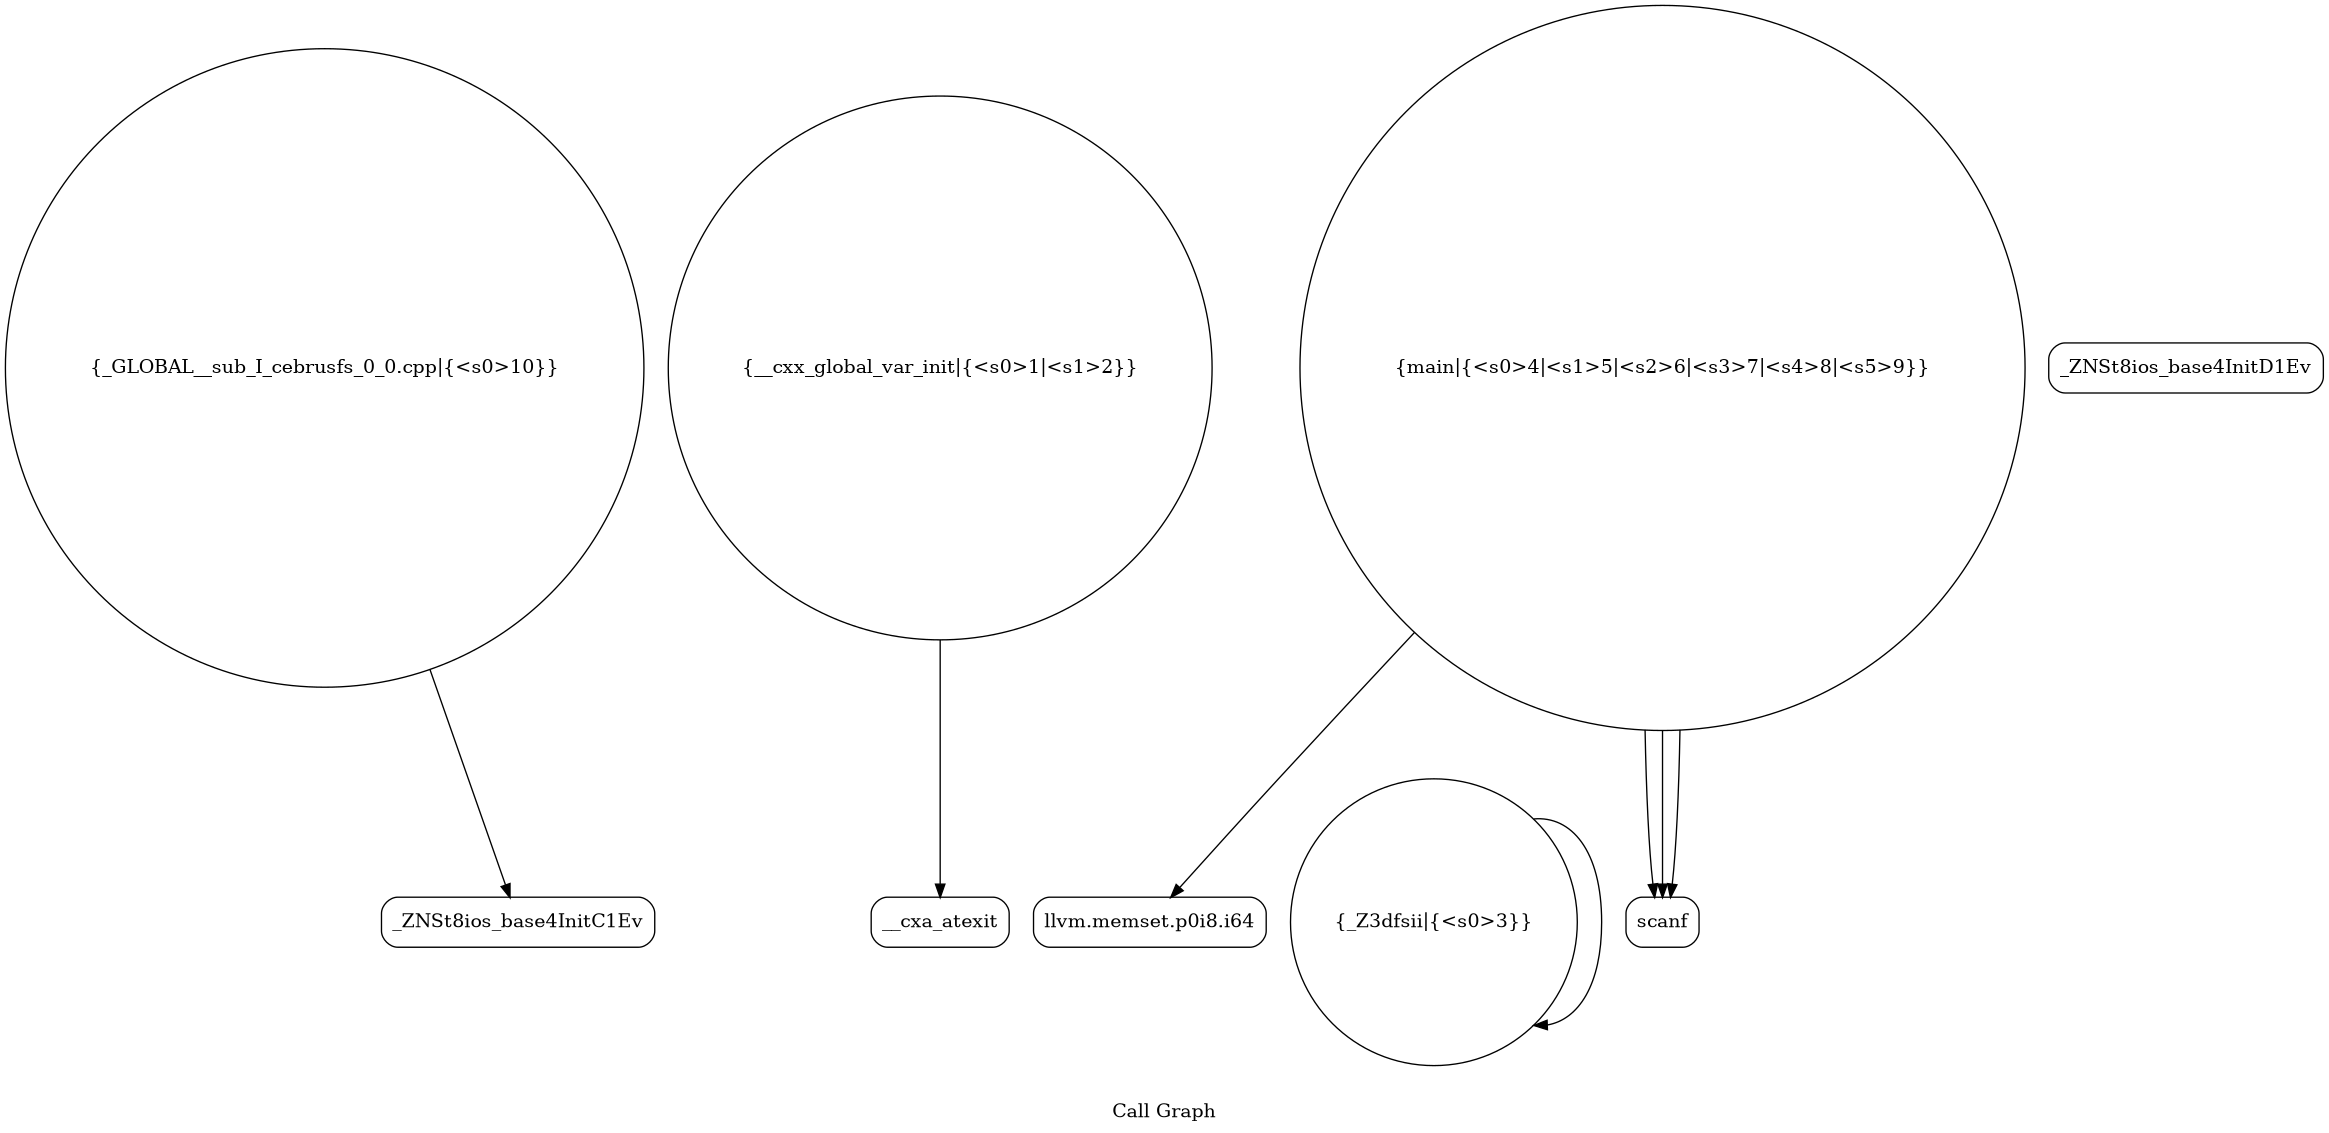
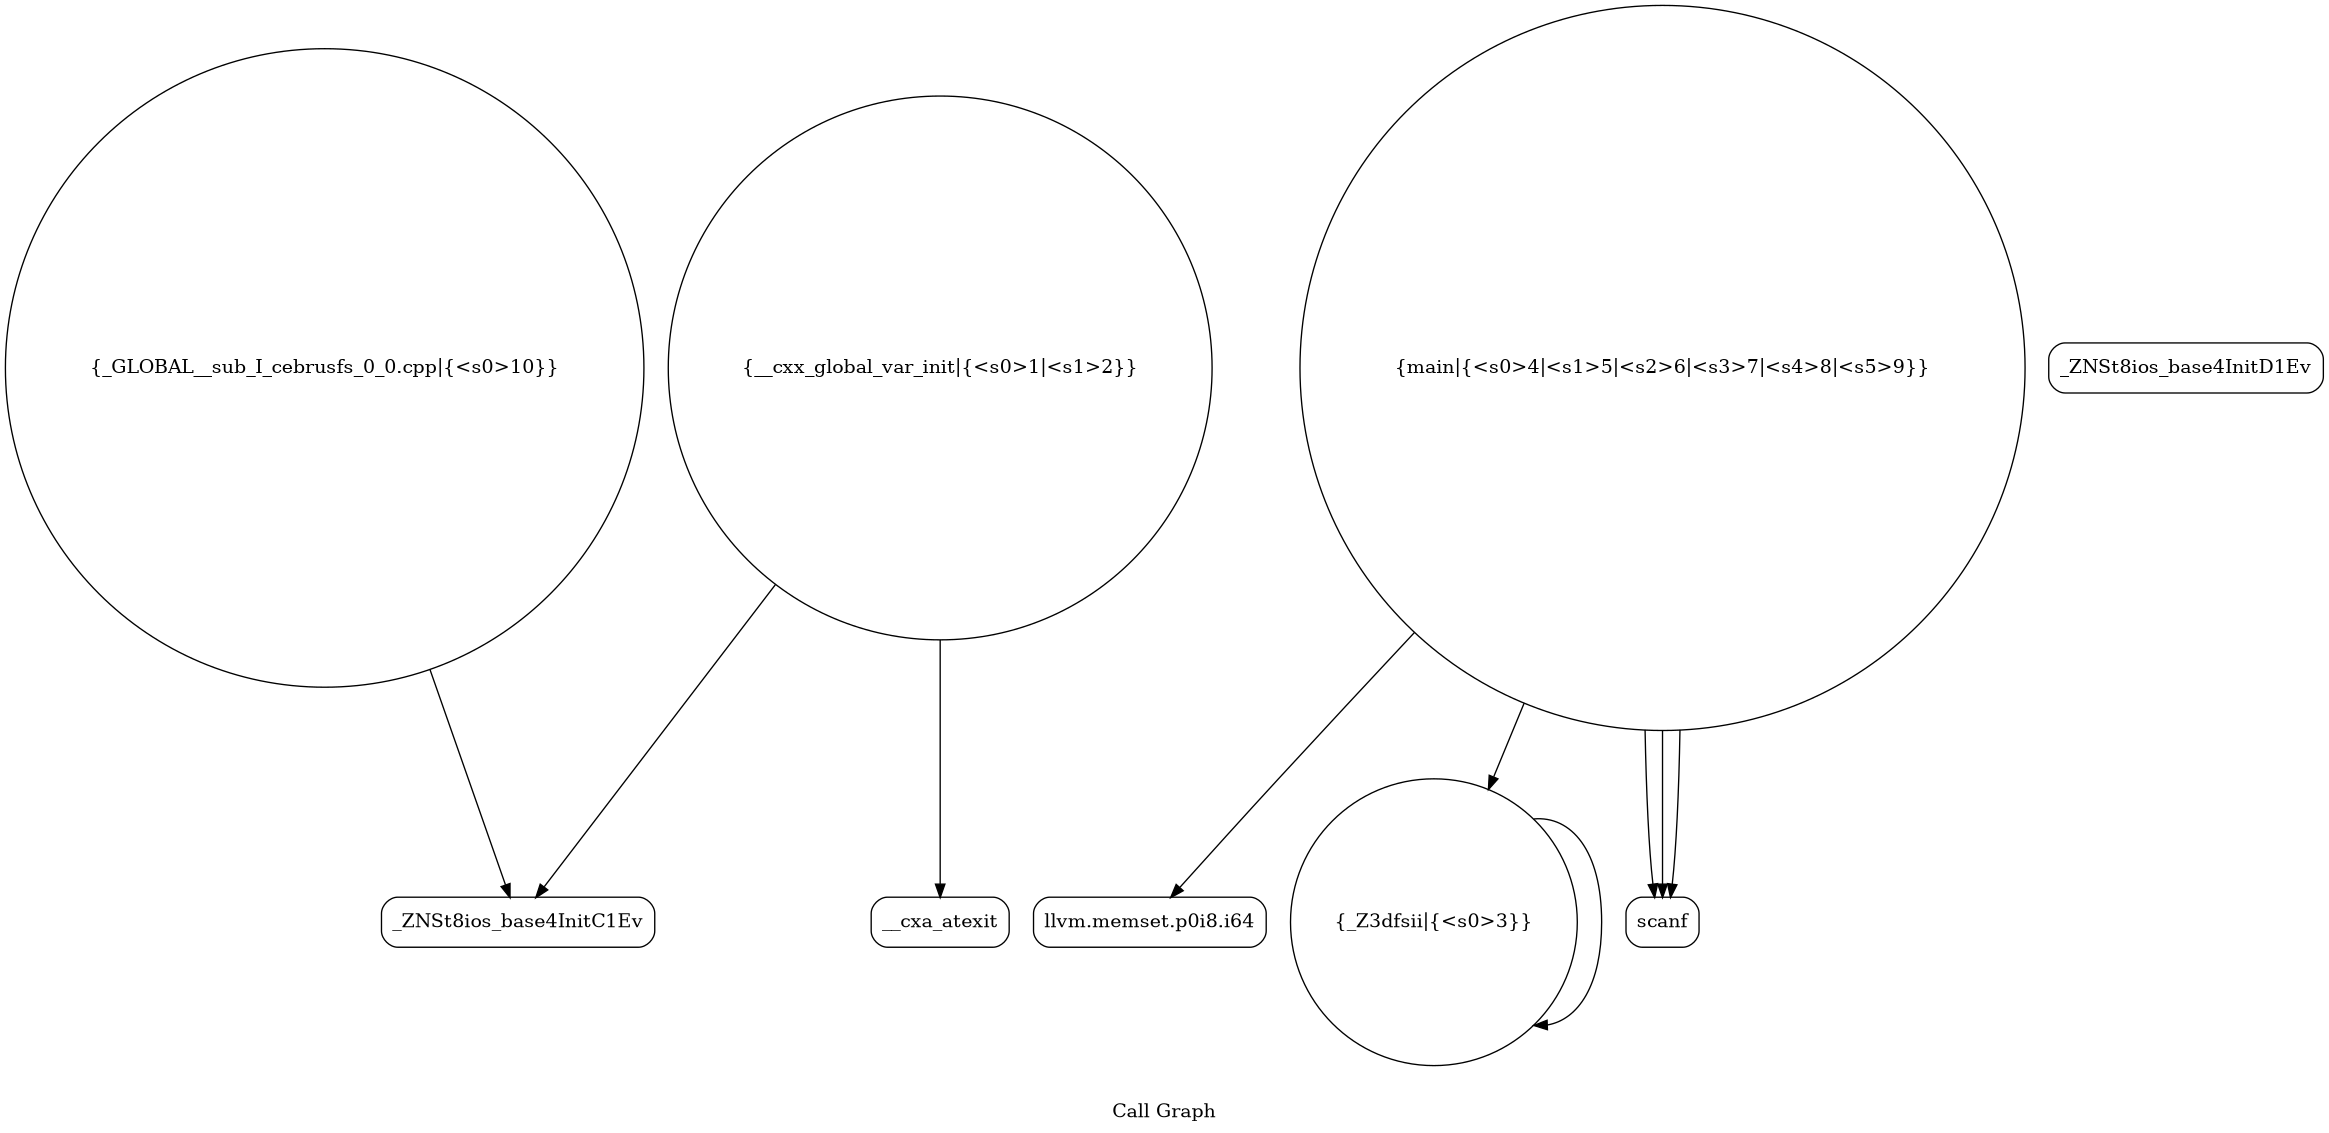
edge "{__cxx_global_var_init|{<s0>1|<s1>2}}" -> "_ZNSt8ios_base4InitC1Ev": added
edge "{main|{<s0>4|<s1>5|<s2>6|<s3>7|<s4>8|<s5>9}}" -> "{_Z3dfsii|{<s0>3}}": added
